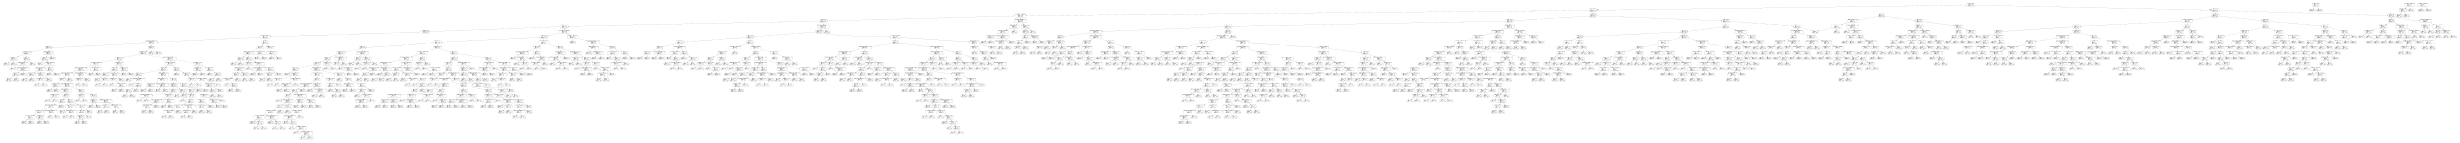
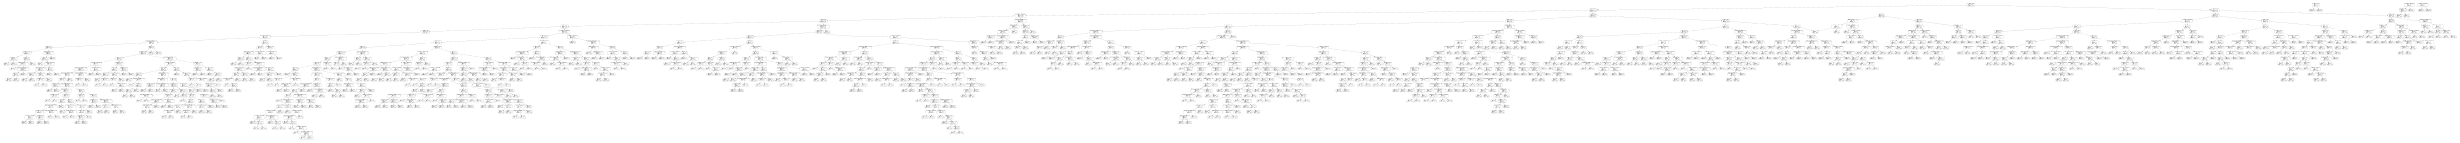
node "mse = 0.0 samples = 1 value = 208.7": removed
